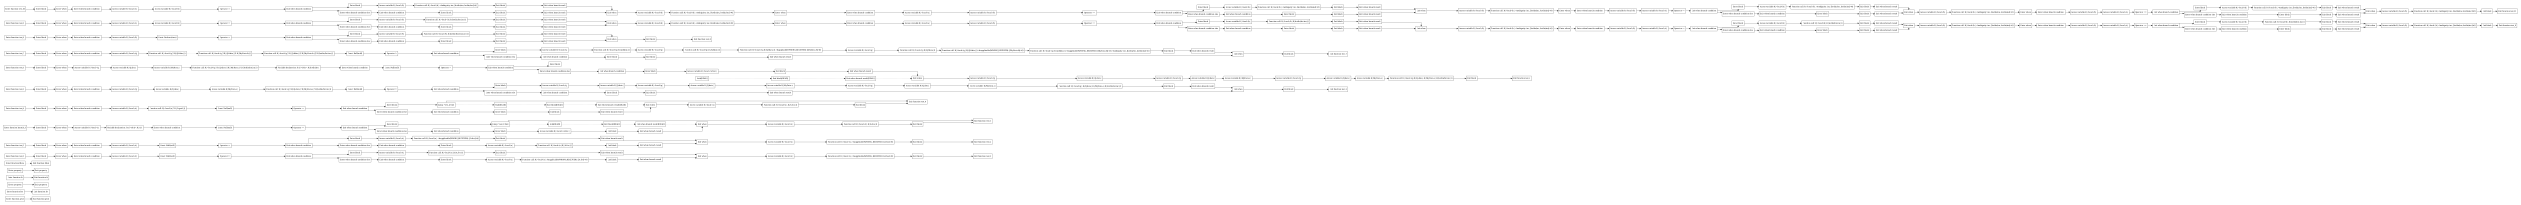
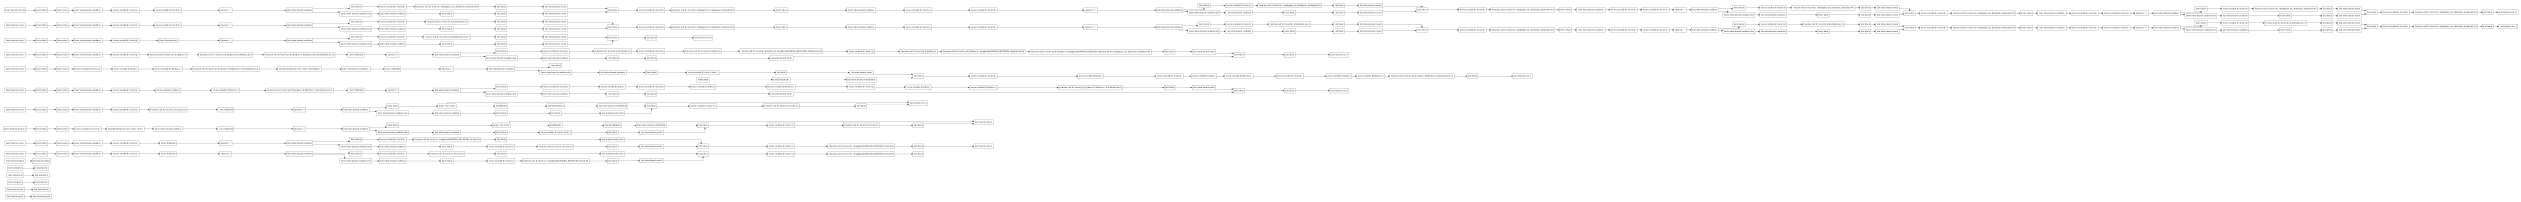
node "Exit function test_1": removed
edge "Enter function getA" -> "Exit function getA": reversed
